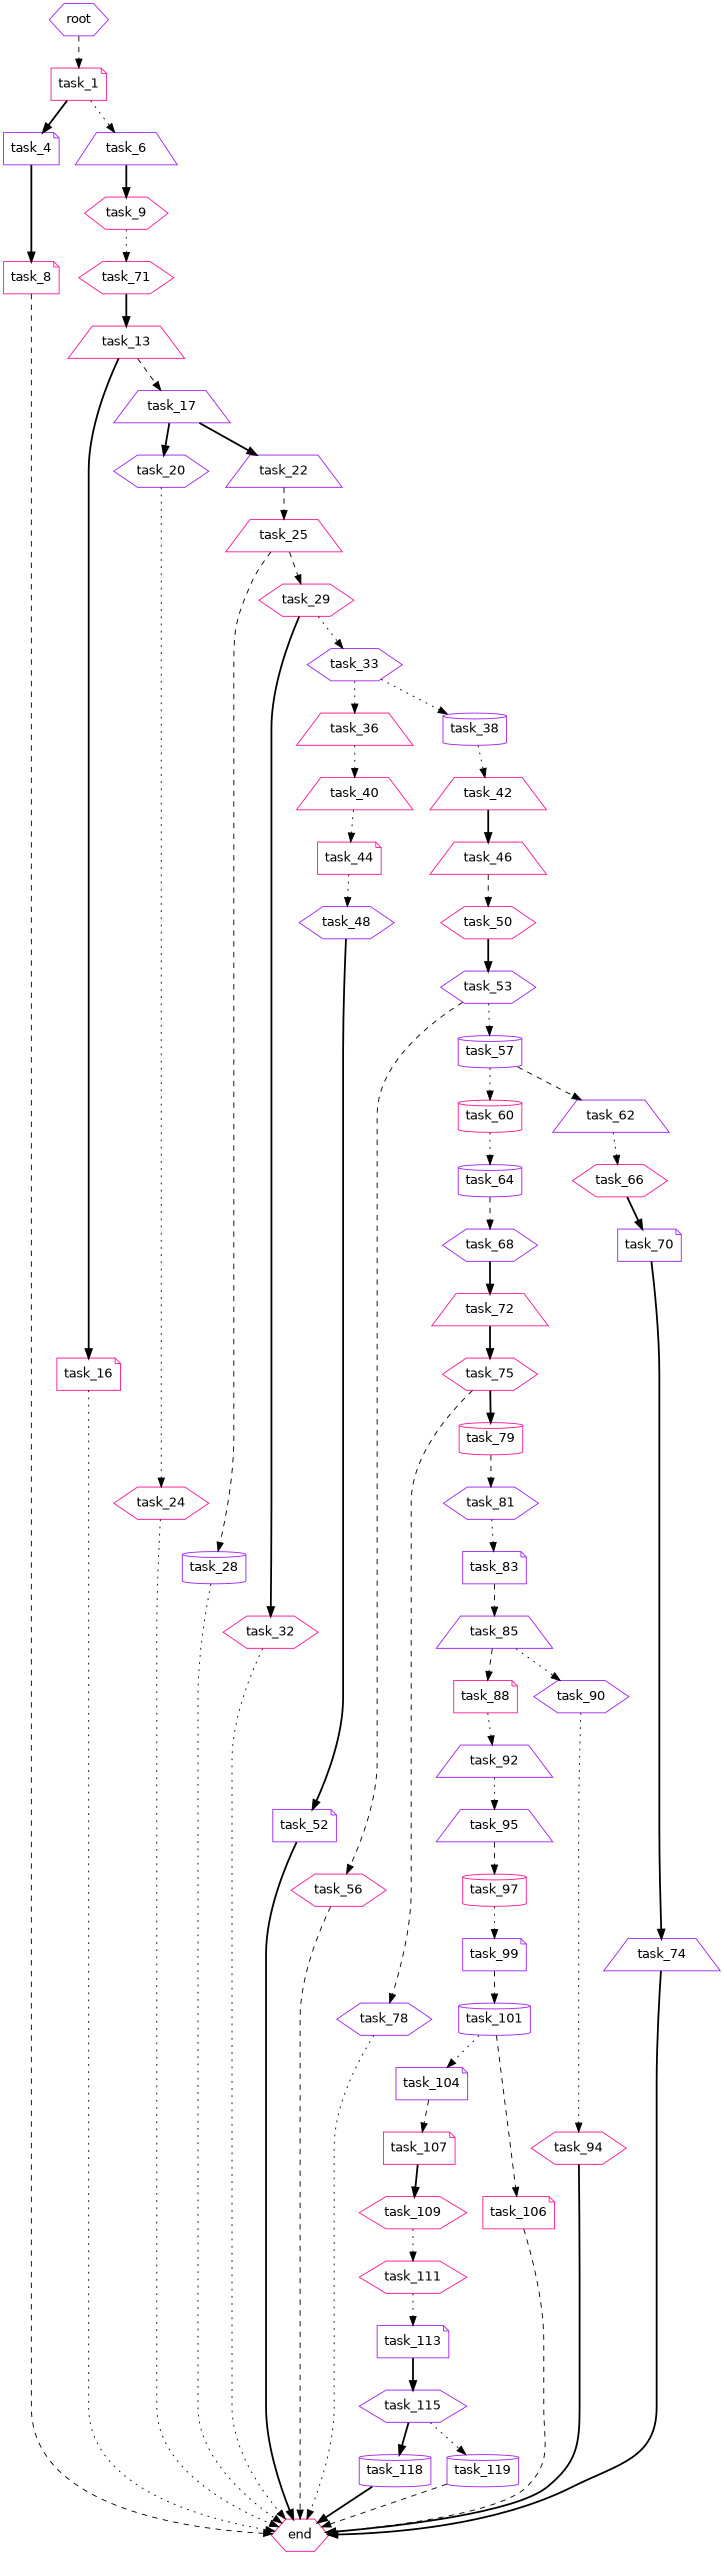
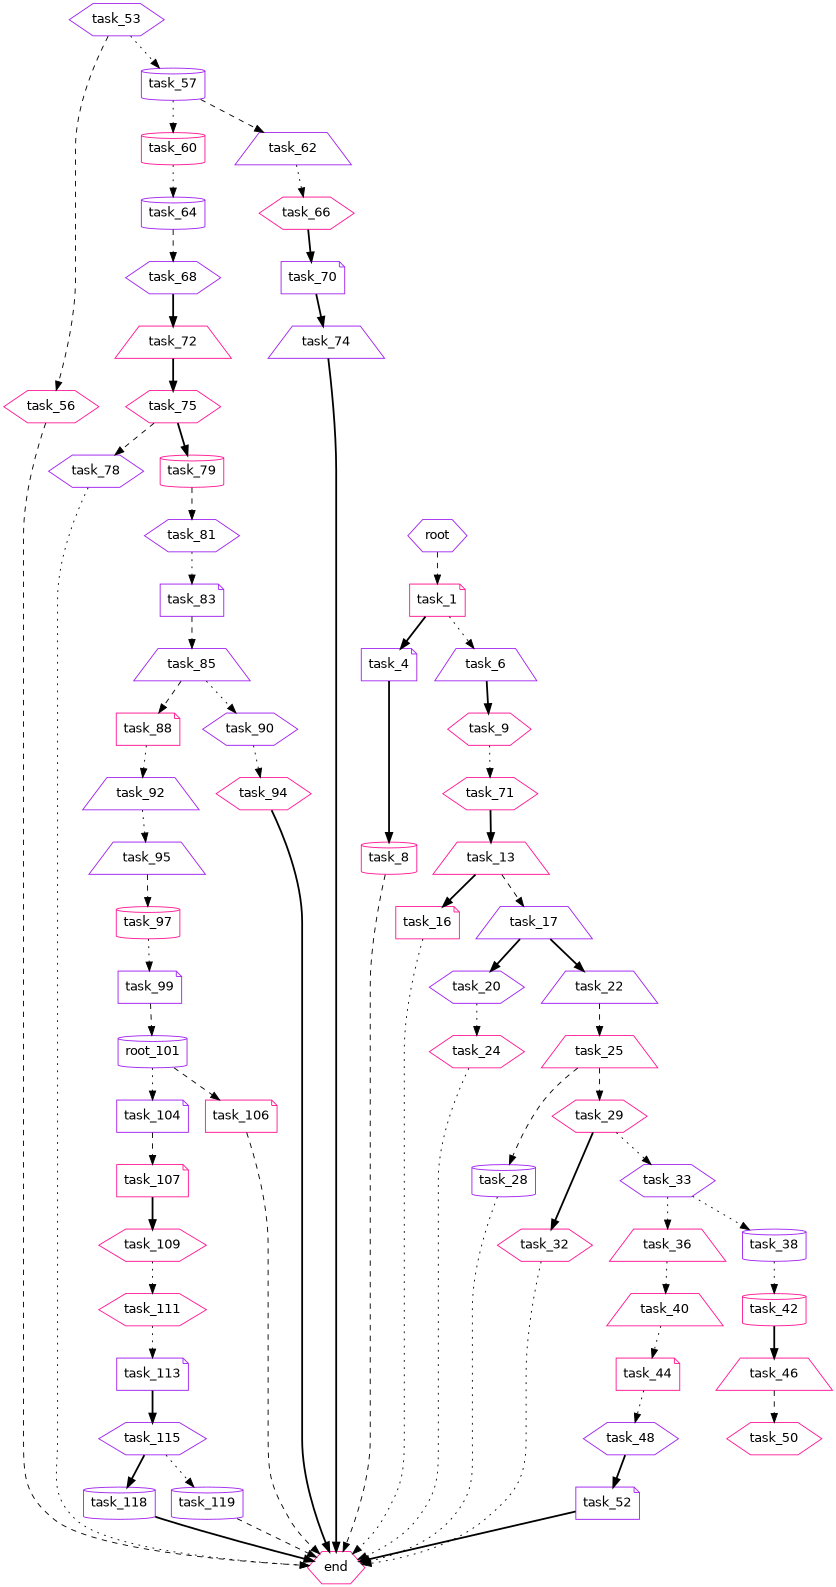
node "task_8": shape note -> cylinder
node "task_42": shape trapezium -> cylinder
edge "task_50" -> "task_53": removed
node "task_101": label "task_101" -> "root_101"
